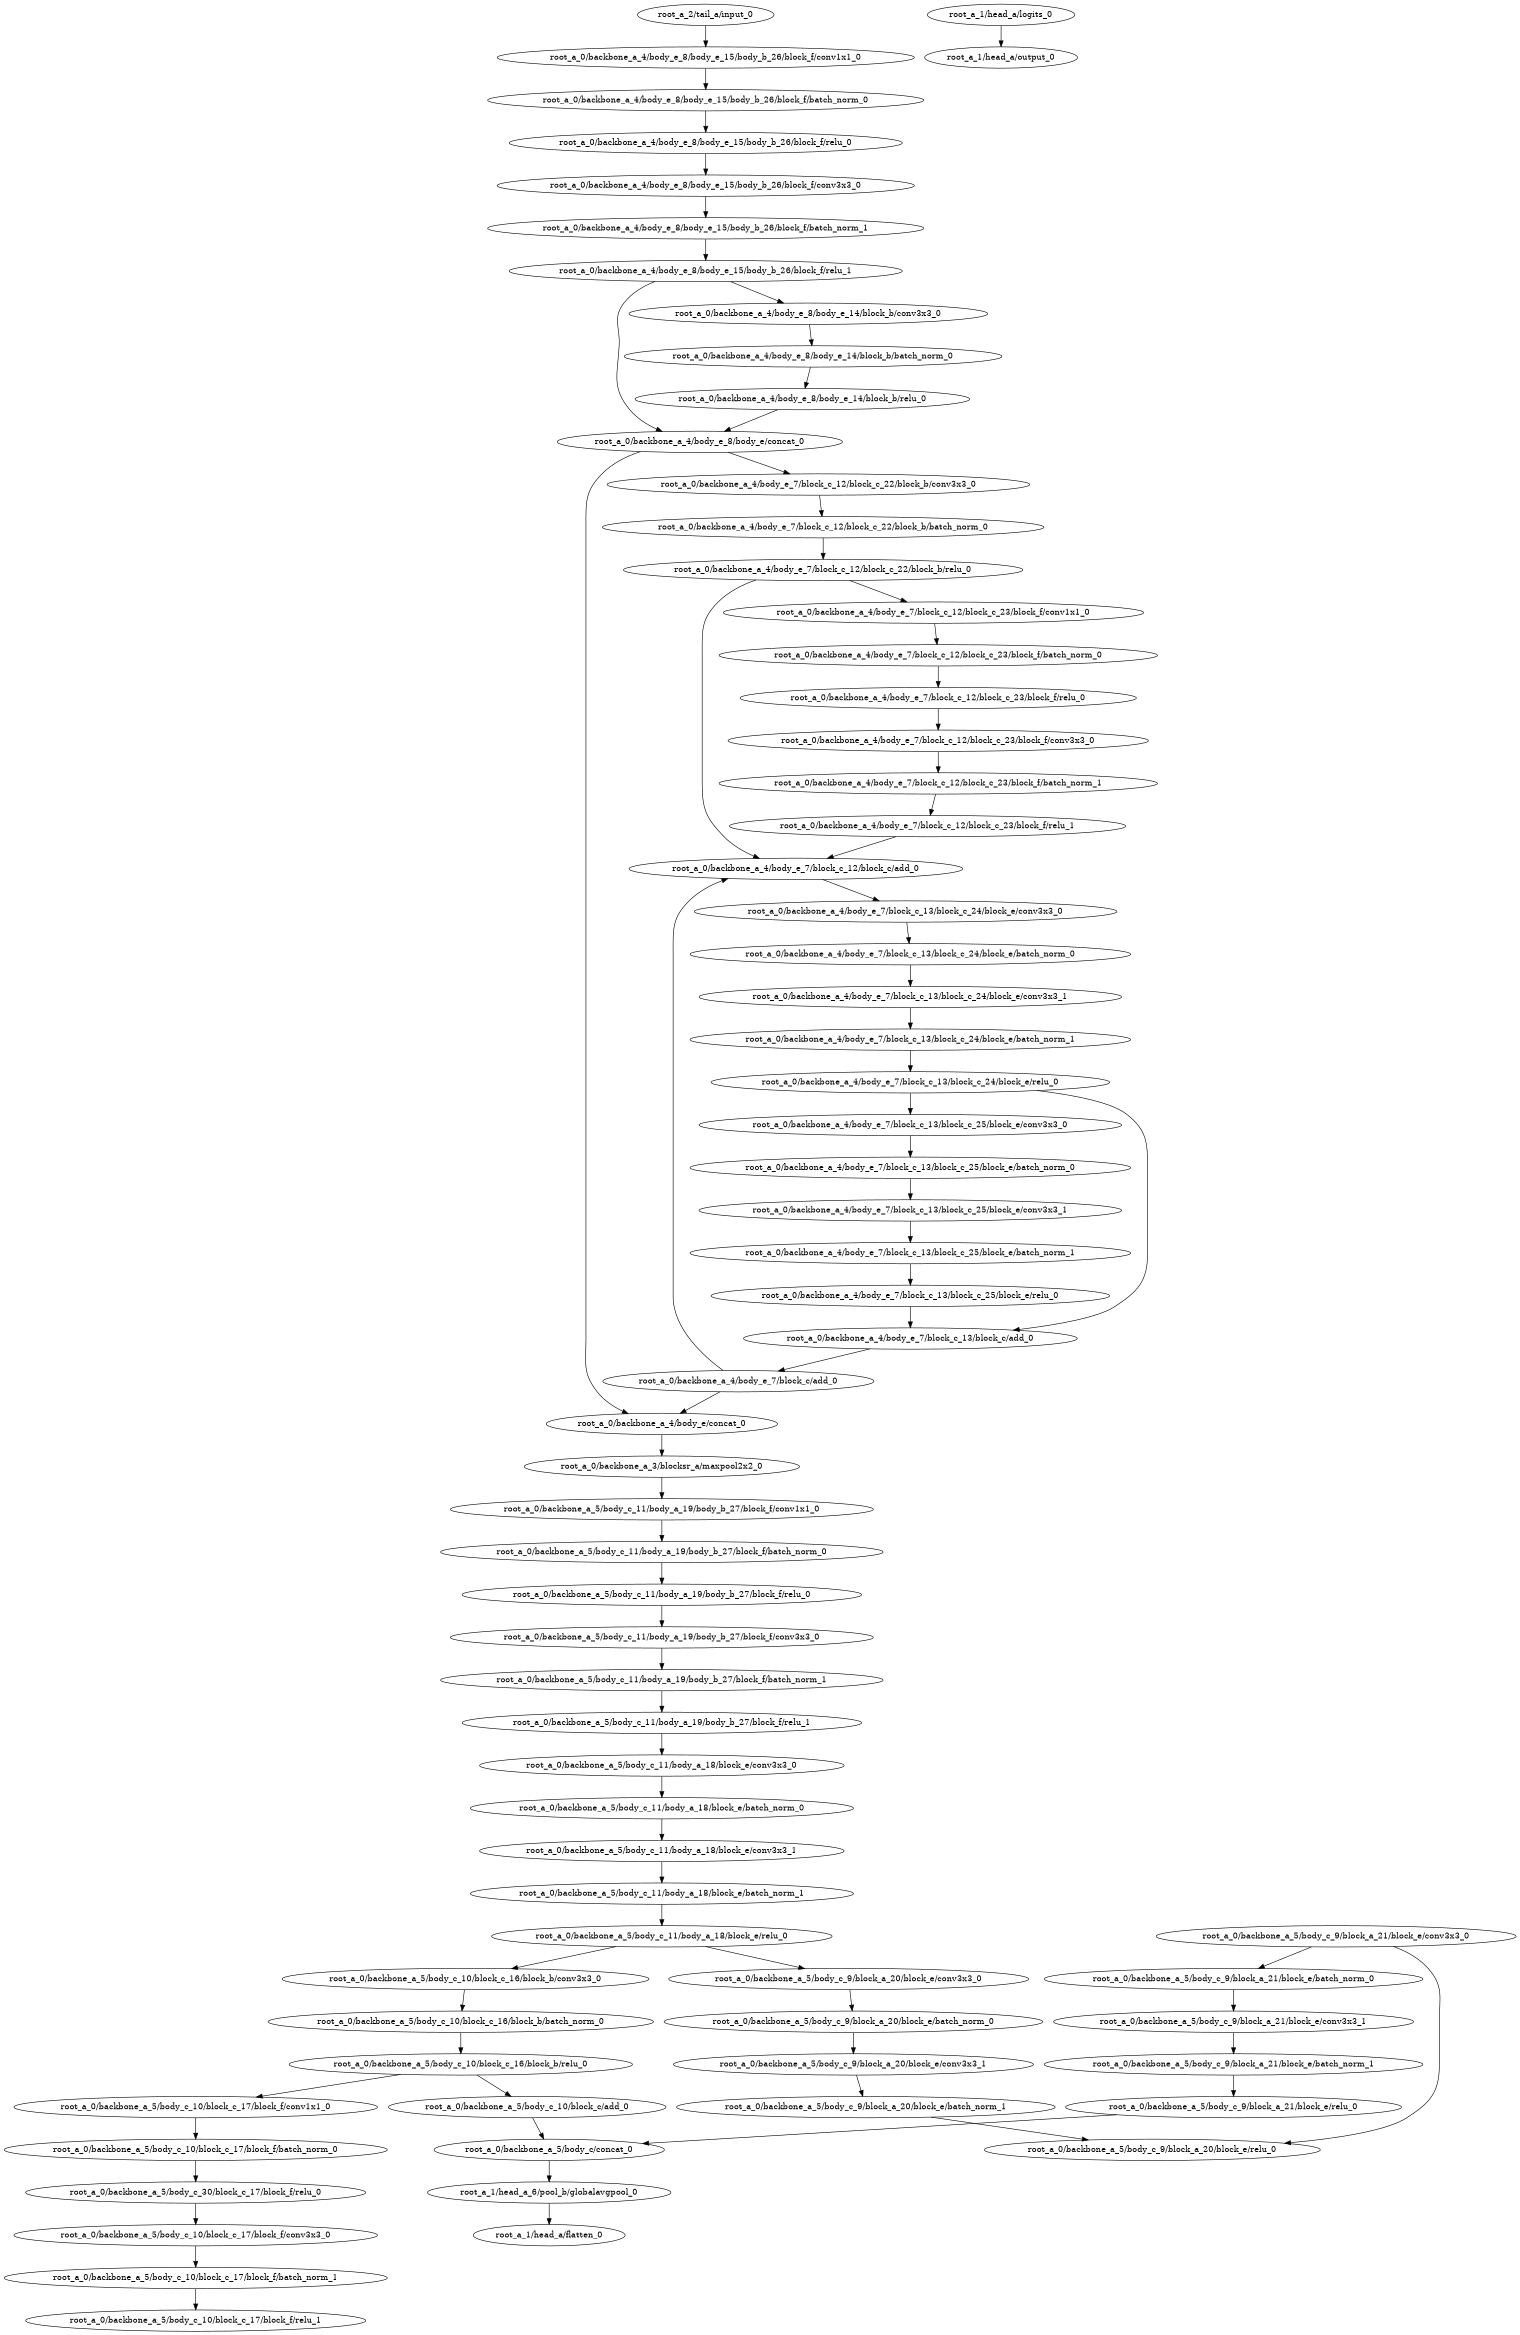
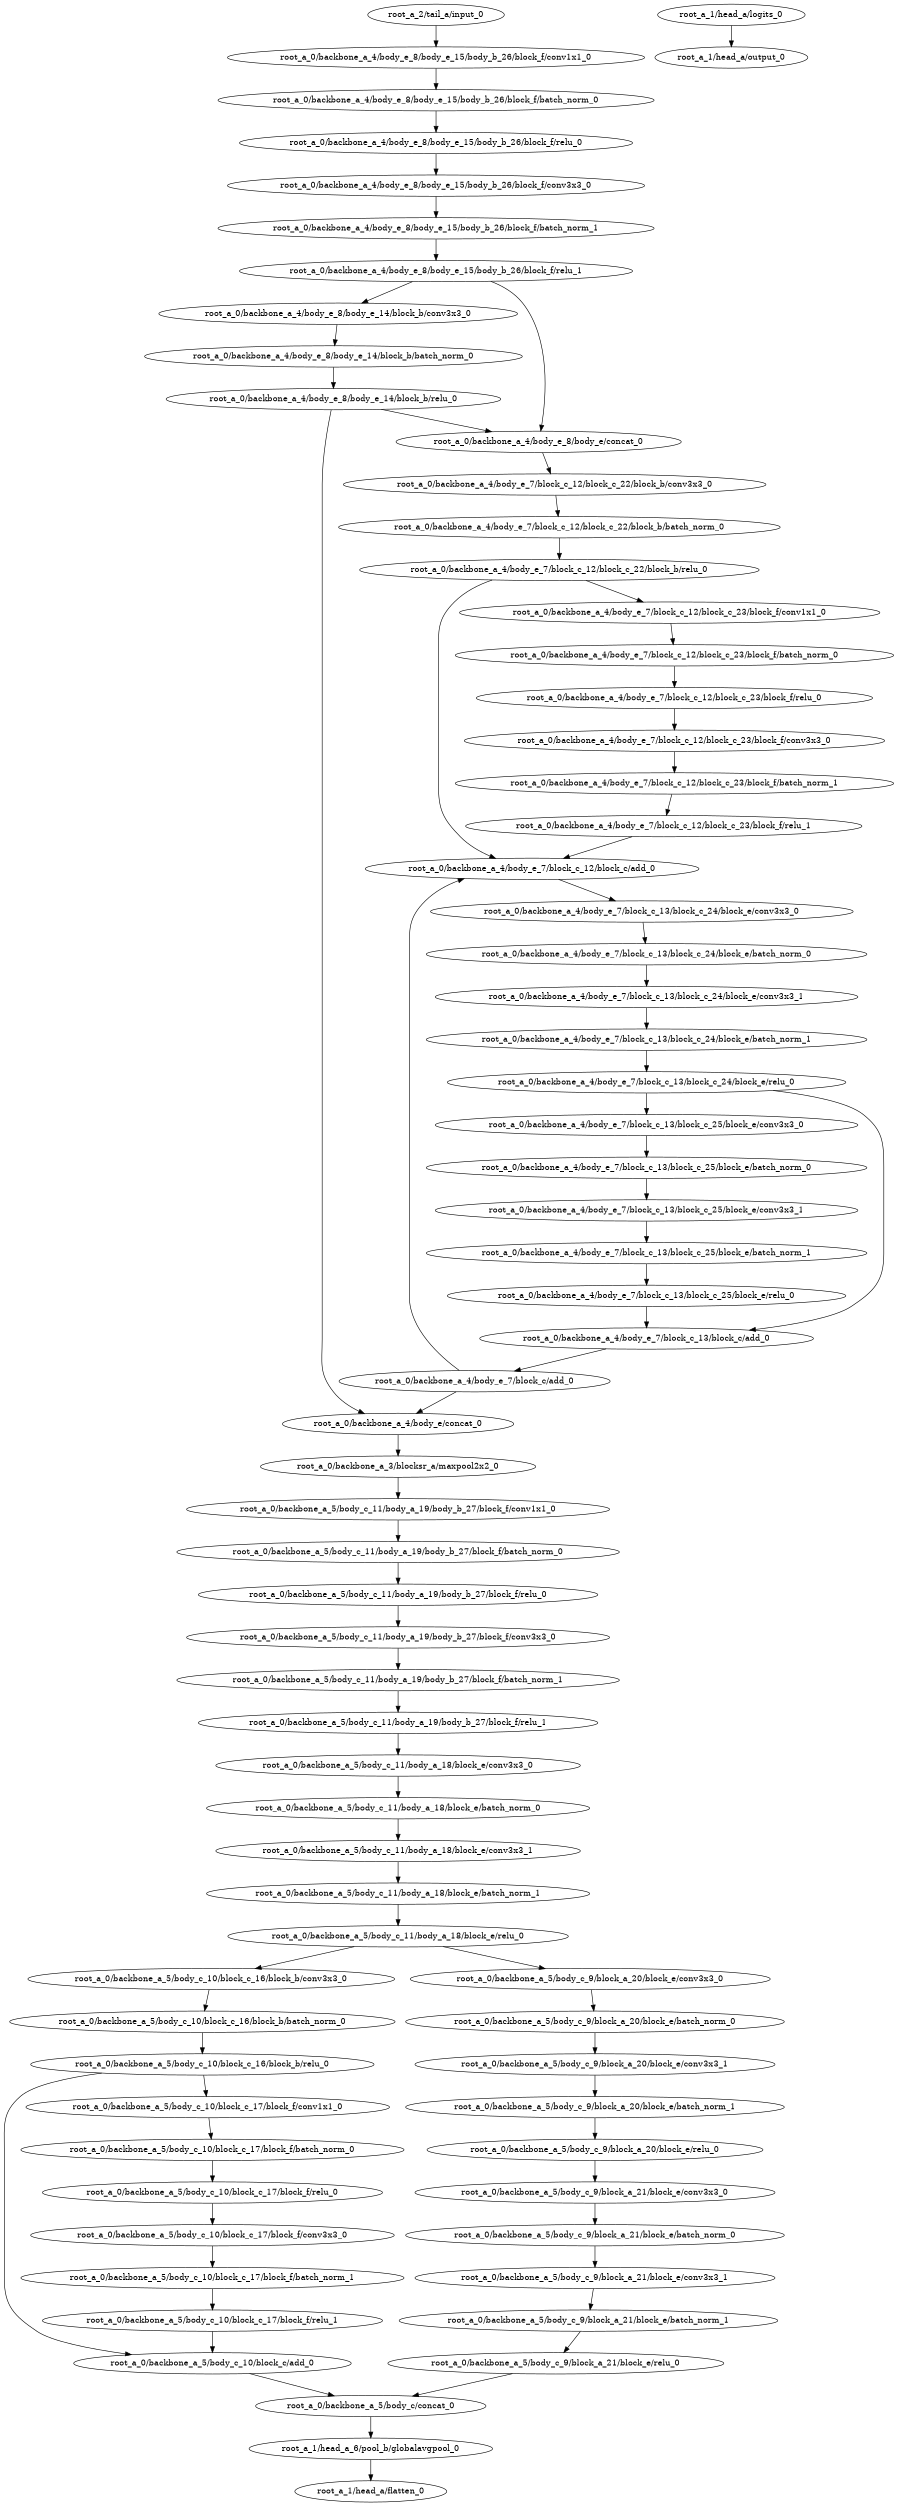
edge "root_a_0/backbone_a_4/body_e_8/body_e/concat_0" -> "root_a_0/backbone_a_4/body_e/concat_0": now "root_a_0/backbone_a_4/body_e_8/body_e_14/block_b/relu_0" -> "root_a_0/backbone_a_4/body_e/concat_0"
edge "root_a_0/backbone_a_5/body_c_9/block_a_21/block_e/conv3x3_0" -> "root_a_0/backbone_a_5/body_c_9/block_a_20/block_e/relu_0": reversed
node "root_a_0/backbone_a_5/body_c_30/block_c_17/block_f/relu_0": label "root_a_0/backbone_a_5/body_c_30/block_c_17/block_f/relu_0" -> "root_a_0/backbone_a_5/body_c_10/block_c_17/block_f/relu_0"
edge "root_a_0/backbone_a_5/body_c_10/block_c_17/block_f/relu_1" -> "root_a_0/backbone_a_5/body_c_10/block_c/add_0": added
